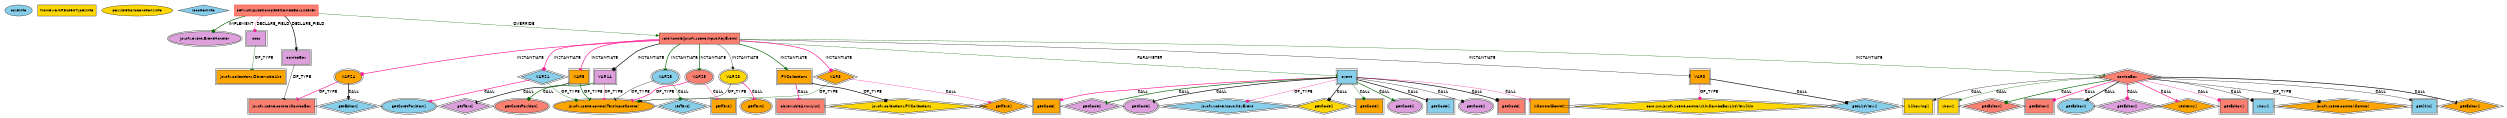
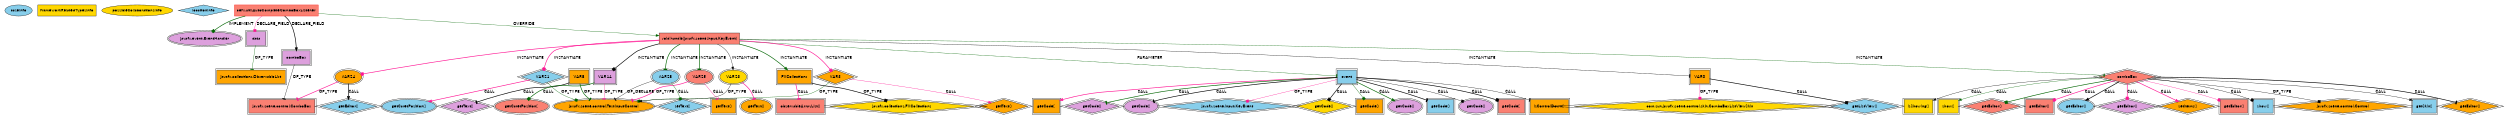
edge "void handle(javafx.scene.input.KeyEvent)" -> "VAR8": removed, label "INSTANTIATE"
edge "event" -> "isControlDown()": color deeppink -> black
edge "VAR28" -> "javafx.scene.control.TextInputControl": label "OF_TYPE" -> "OF_DECLARE"
